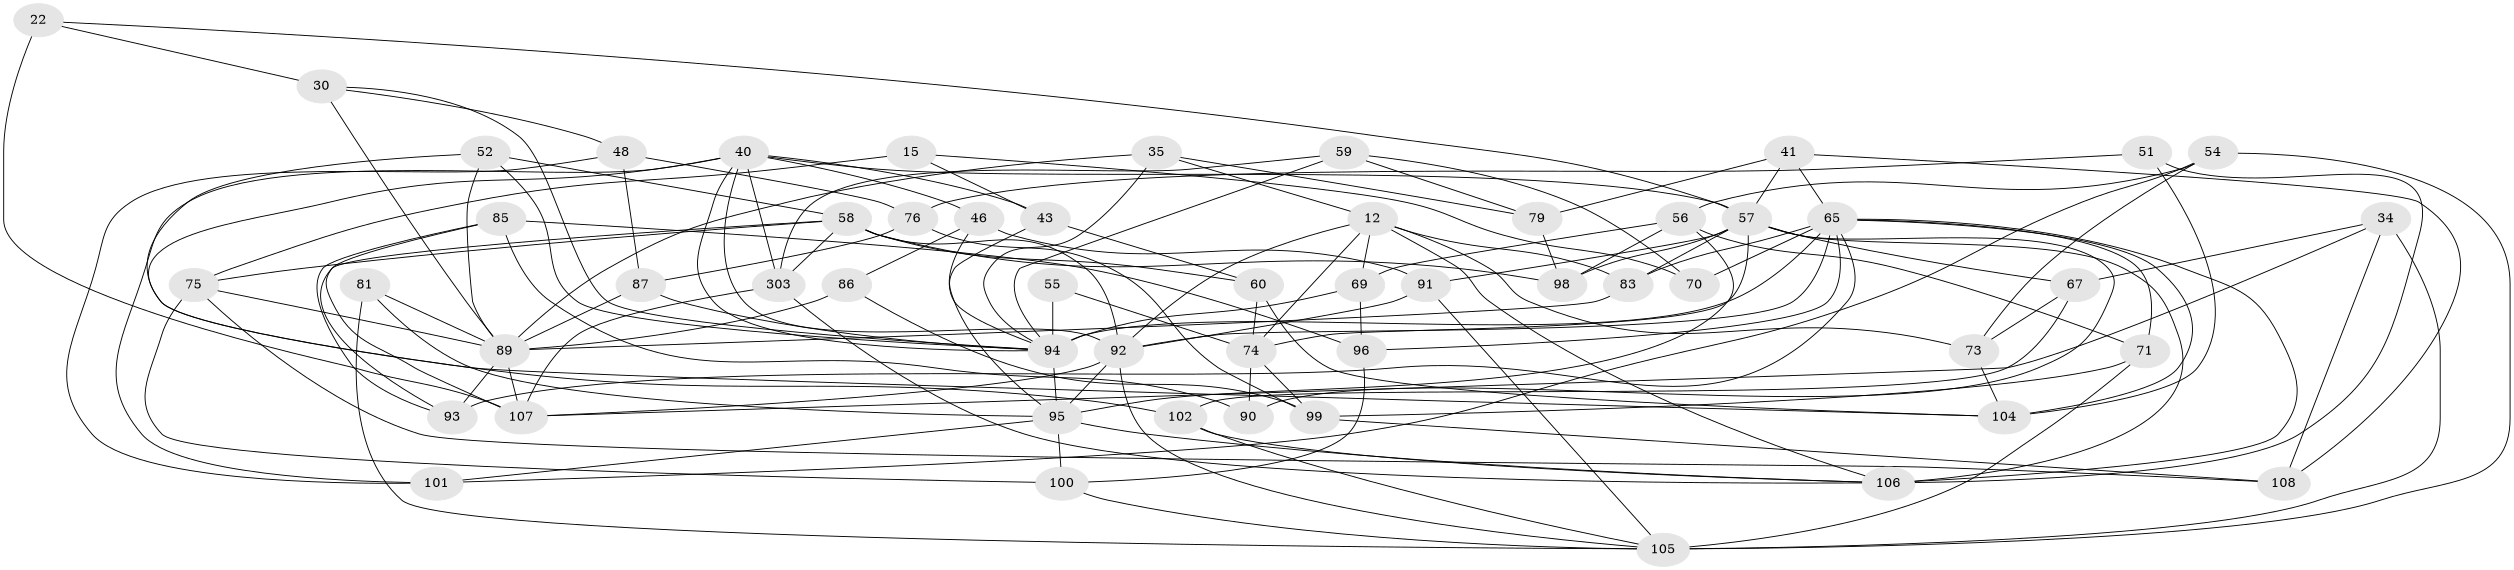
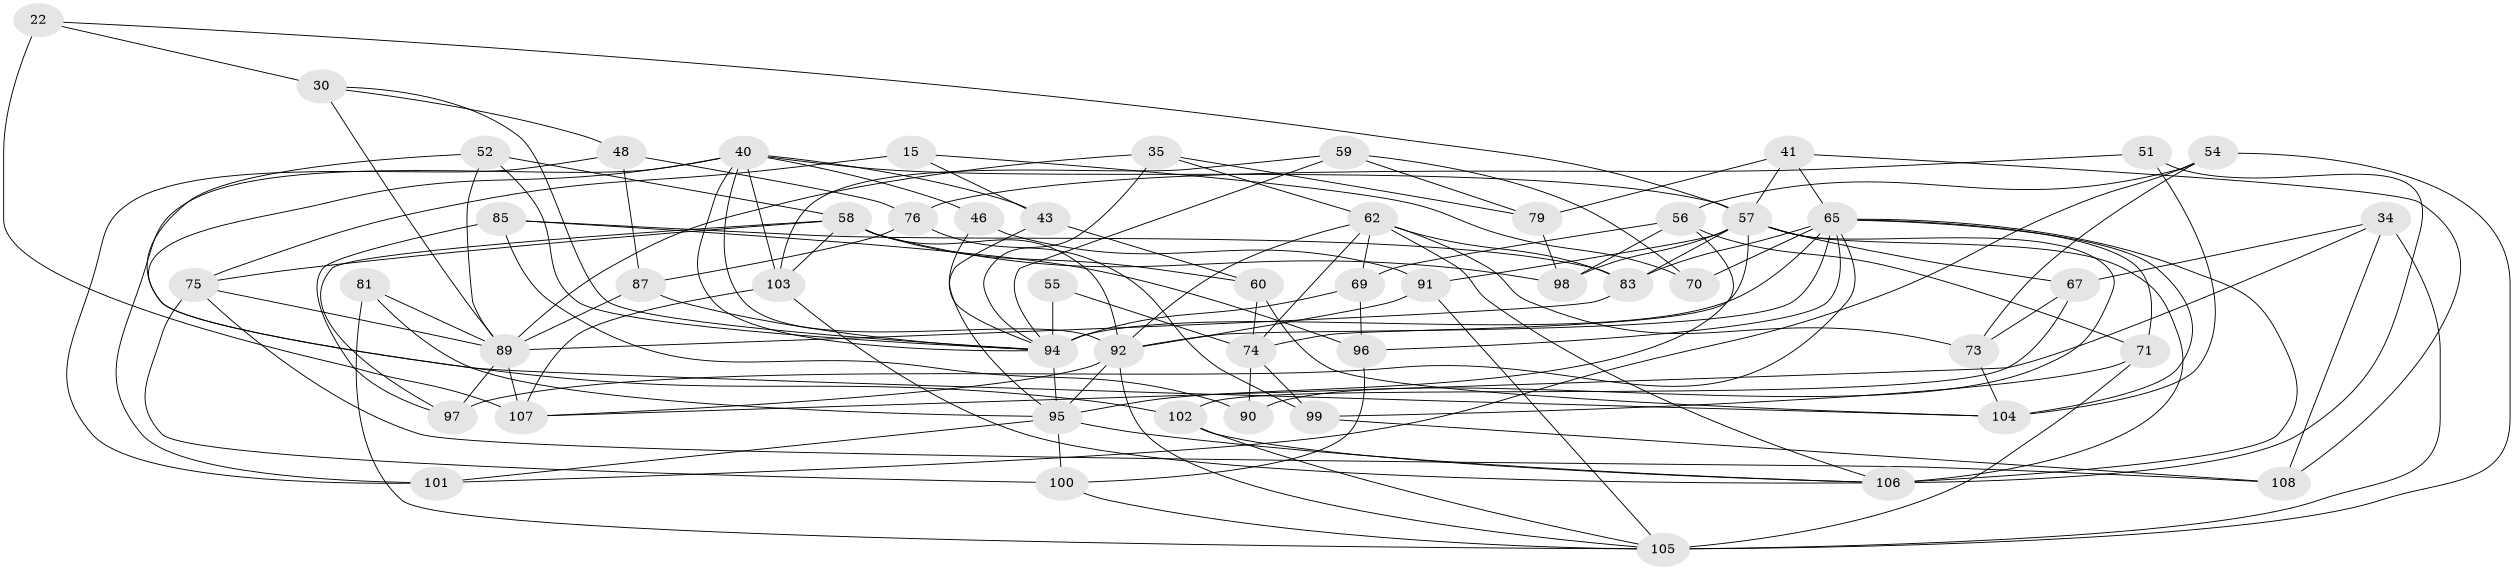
node "12": label "12" -> "62"
node "303": label "303" -> "103"
node "86": removed
edge "85" -- "107": now "85" -- "83"
node "93": label "93" -> "97"
